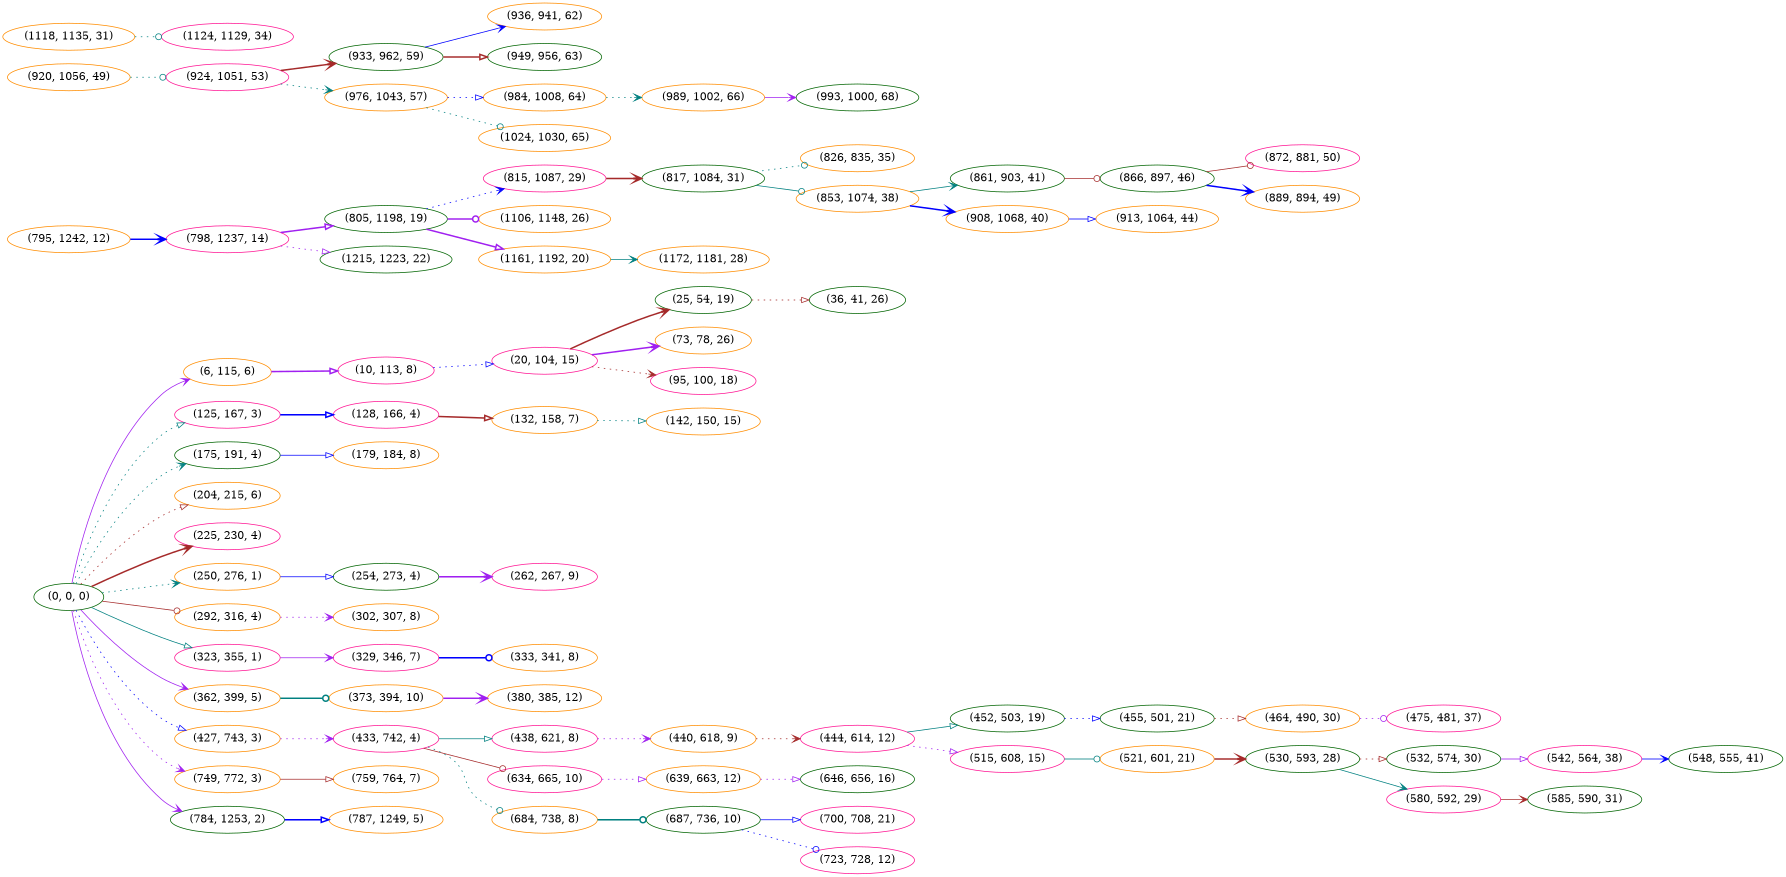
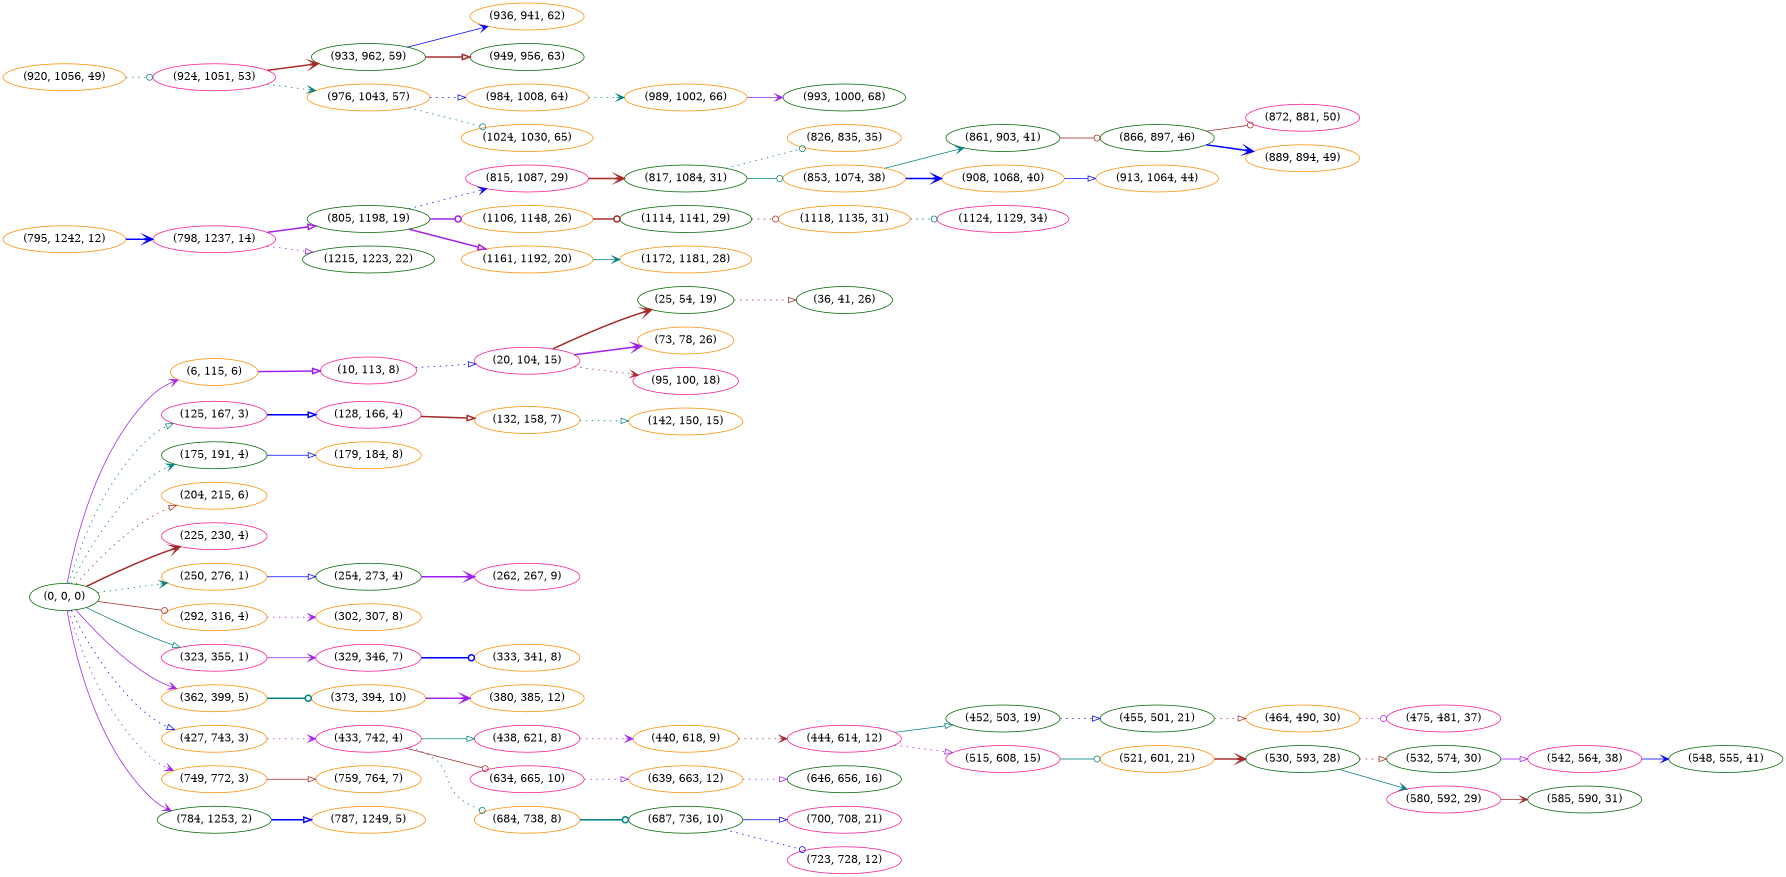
node "(1114, 1141, 29)": added
